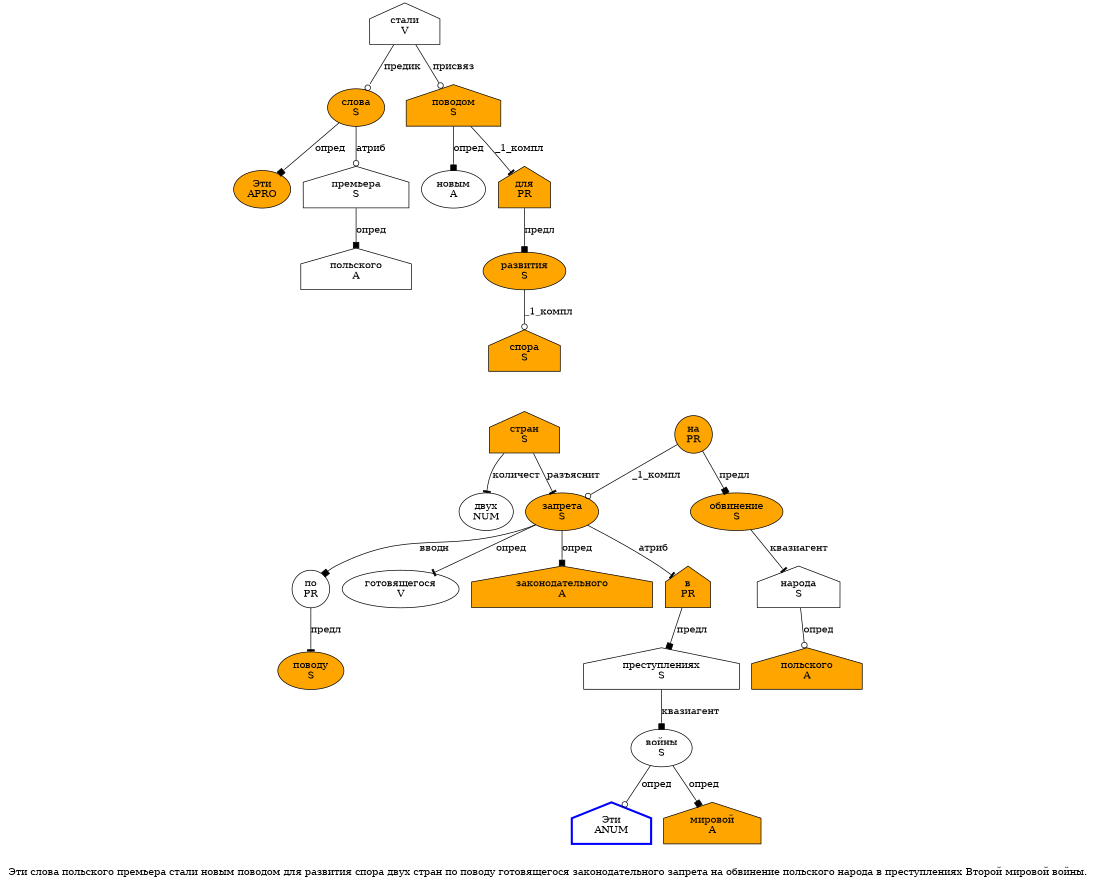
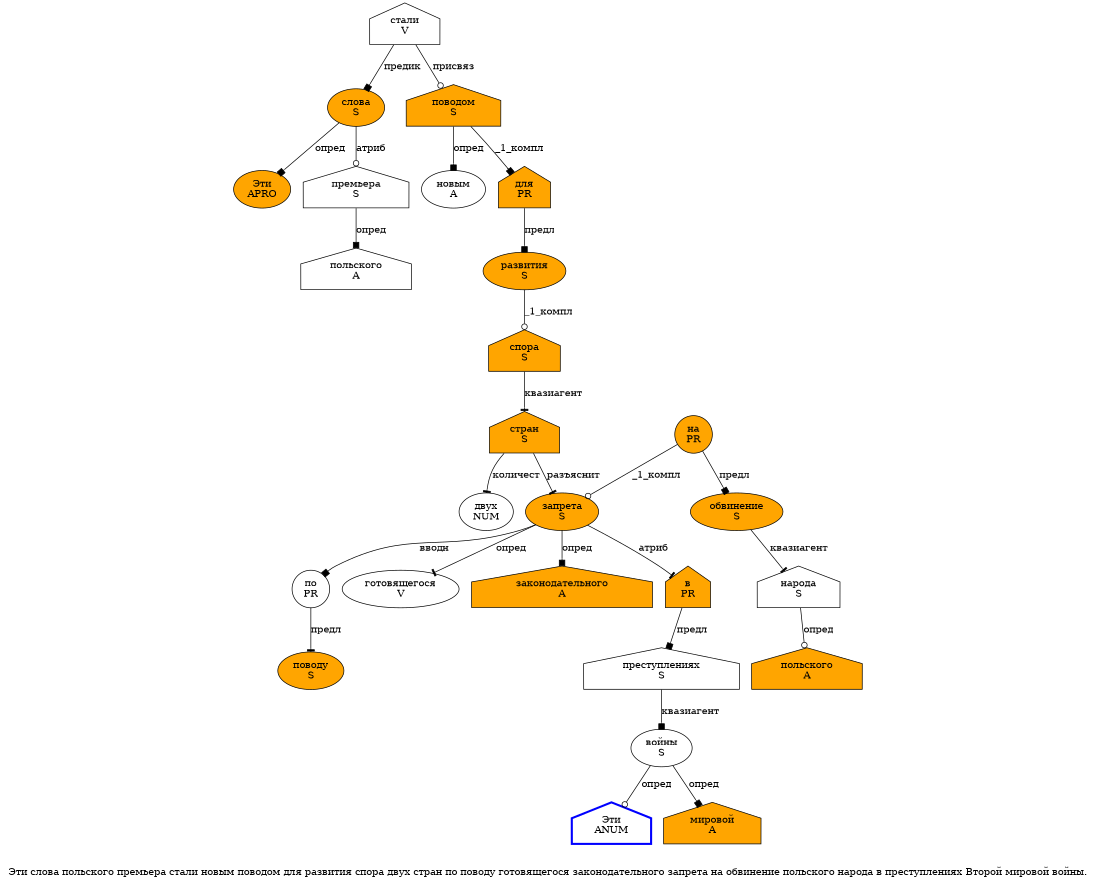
edge "стали V" -> "слова S": arrowhead odot -> box
edge "поводом S" -> "для PR": arrowhead tee -> box
edge "спора S" -> "стран S": added, label "квазиагент"
